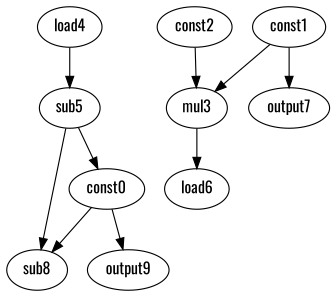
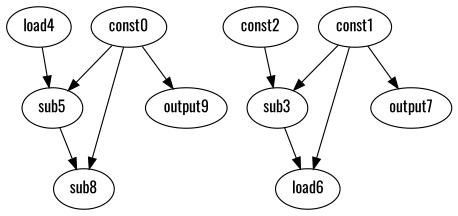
edge "const1" -> "load6": added
node "mul3": label "mul3" -> "sub3"
edge "sub5" -> "const0": reversed
